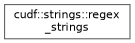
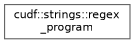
node "cudf::strings::regex _strings": label "cudf::strings::regex _strings" -> "cudf::strings::regex _program"
